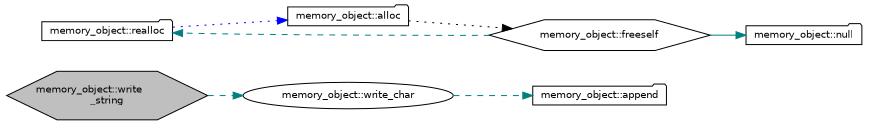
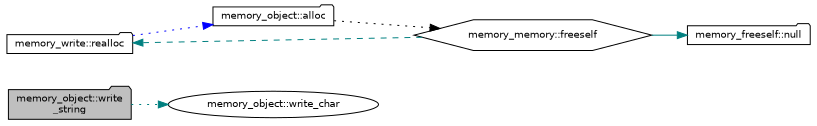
node "memory_object::realloc": label "memory_object::realloc" -> "memory_write::realloc"
node "memory_object::freeself": label "memory_object::freeself" -> "memory_memory::freeself"
node "memory_object::null": label "memory_object::null" -> "memory_freeself::null"
node "memory_object::write _string": shape hexagon -> folder
edge "memory_object::write _string" -> "memory_object::write_char": style dashed -> dotted
node "memory_object::append": removed
